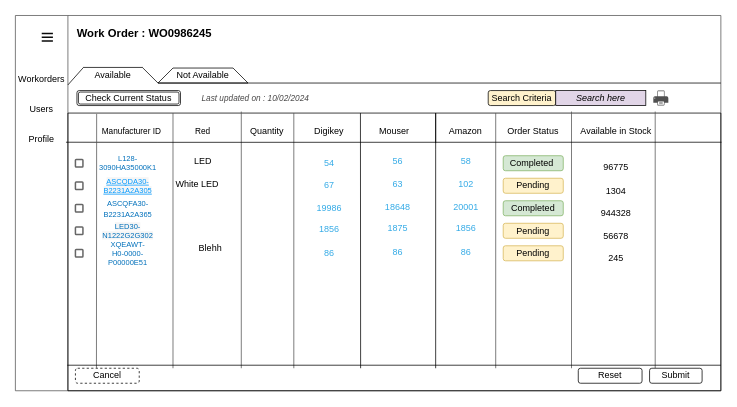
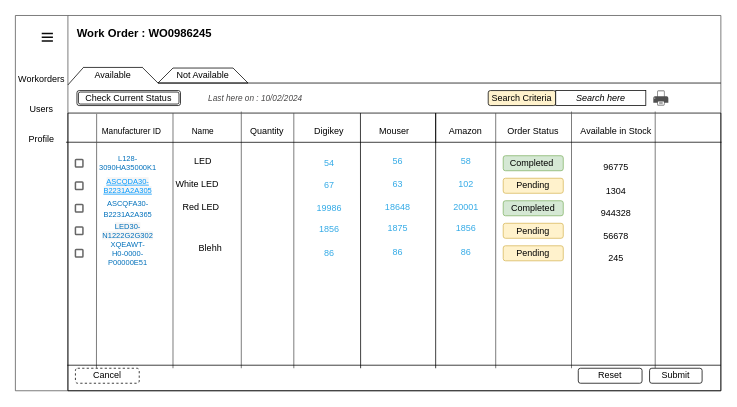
node "Last updated on : 10/02/2024": label "Last updated on : 10/02/2024" -> "Last here on : 10/02/2024"
node "Search here": fillcolor #e1d5e7 -> #ffffff
node "Red": label "Red" -> "Name"
node "Red LED": added
